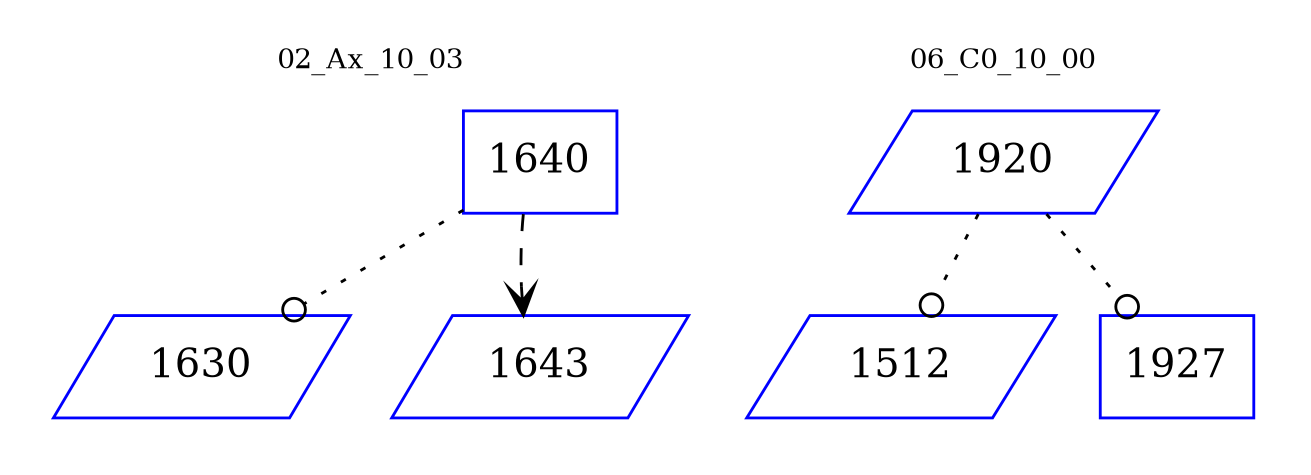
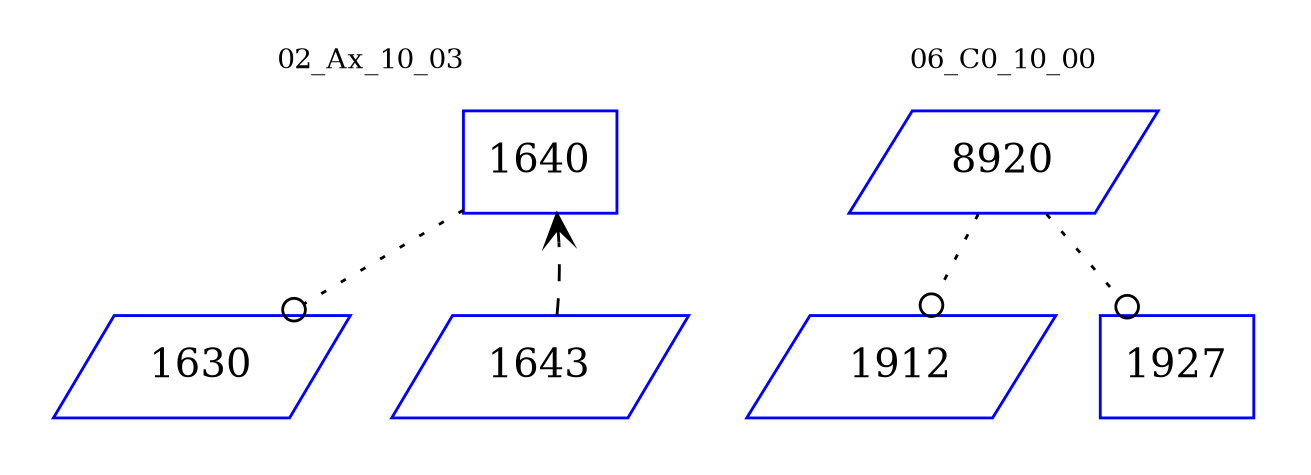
node "1920": label "1920" -> "8920"
edge "1640" -> "1643": reversed
node "1512": label "1512" -> "1912"
